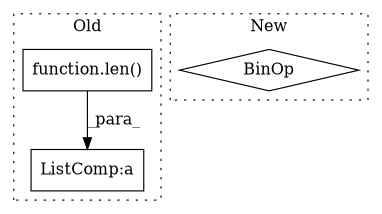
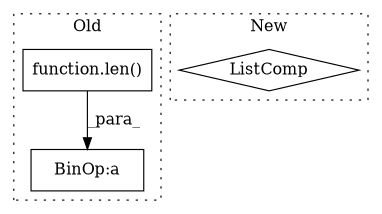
node "BinOp": label "BinOp" -> "ListComp"
node "ListComp:a": label "ListComp:a" -> "BinOp:a"
